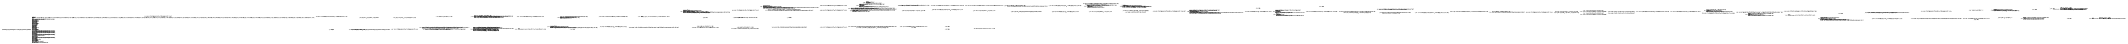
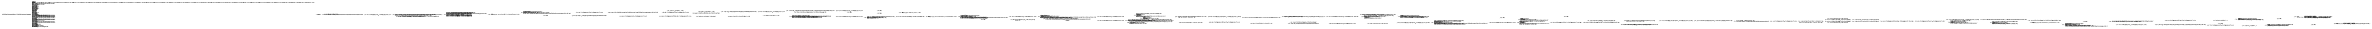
node "169: 0x00d7": removed
node "136: 0x004e": added
